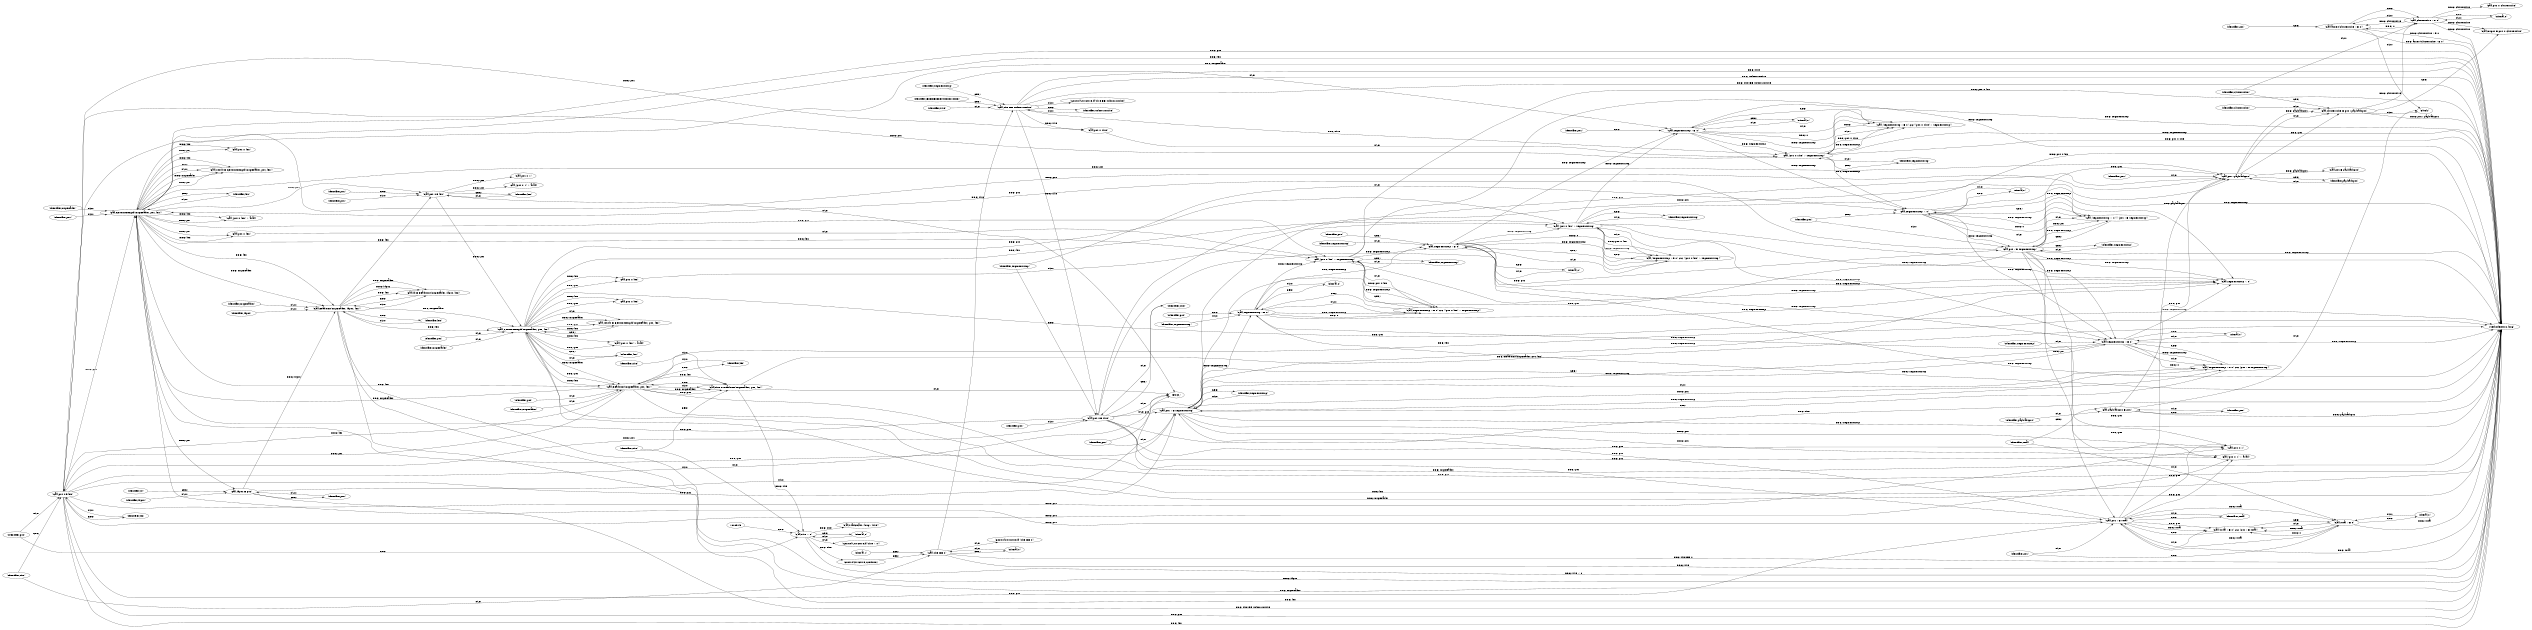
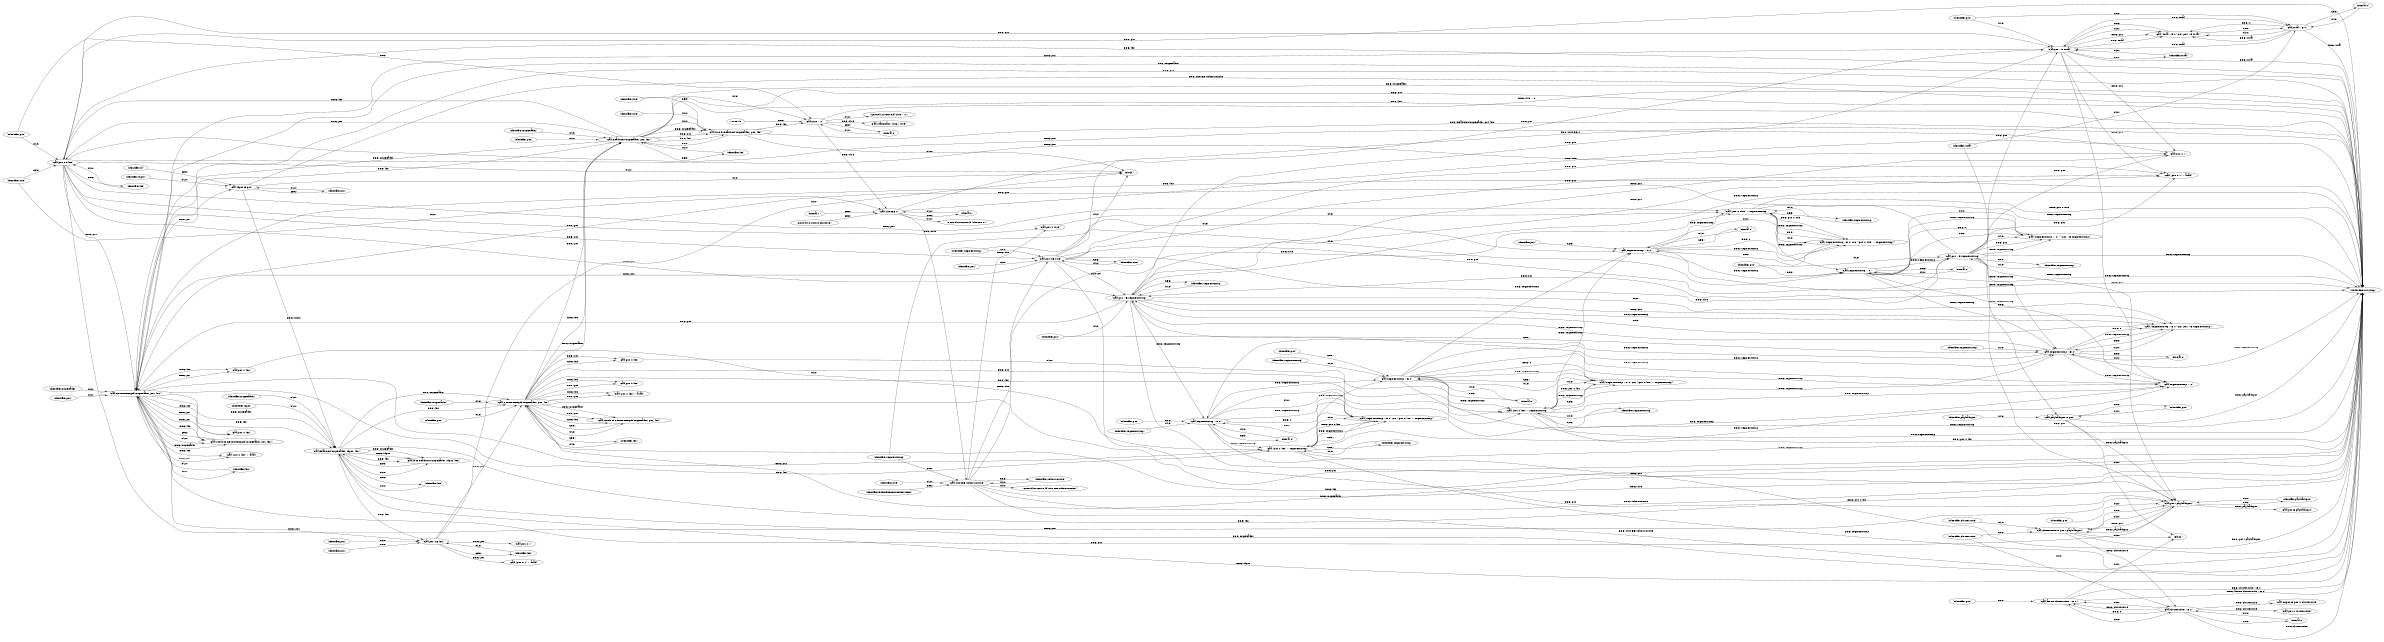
edge "(Call,cluster_size = pos - payload_pos)" -> "(Call,m_pos = pos + cluster_size)": now "(Call,cluster_size = pos - payload_pos)" -> "(Call,pos - payload_pos)"
edge "(Call,(segment_stop < 0) || (pos <= segment_stop))" -> "(Call,pos <= segment_stop)": removed, label "CFG:"
edge "(Call,size = ReadUInt(m_pReader, pos, len))" -> "(Call,size < 0)": label "DDG: size" -> "DDG: len"
edge "(Call,size < 0)" -> "(ControlStructure,continue;)": now "(Call,size < 0)" -> "(Call,size == 0)"
